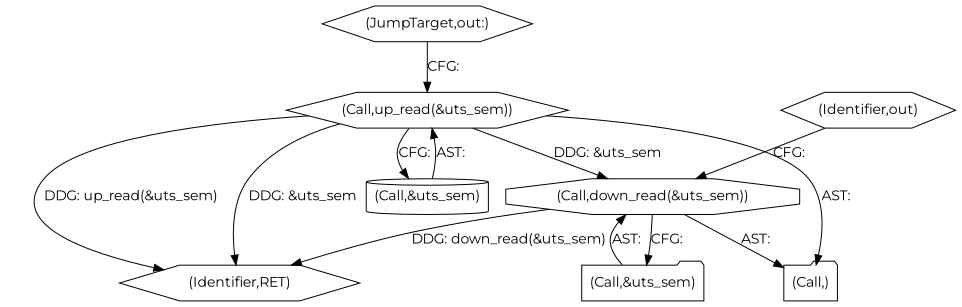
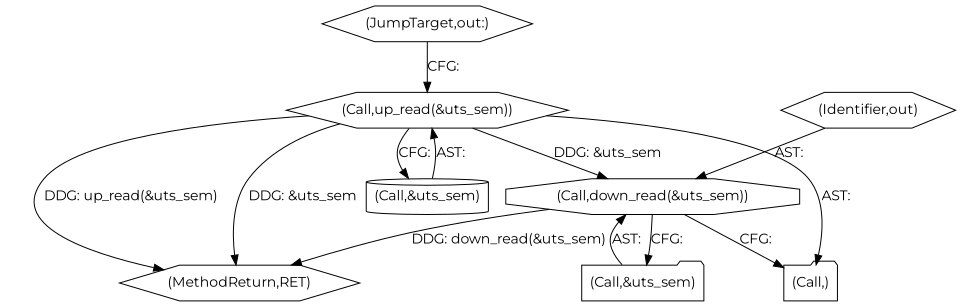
edge "(Identifier,out)" -> "(Call,down_read(&uts_sem))": label "CFG: " -> "AST: "
edge "(Call,down_read(&uts_sem))" -> "(Call,)": label "AST: " -> "CFG: "
node "(Identifier,RET)": label "(Identifier,RET)" -> "(MethodReturn,RET)"
